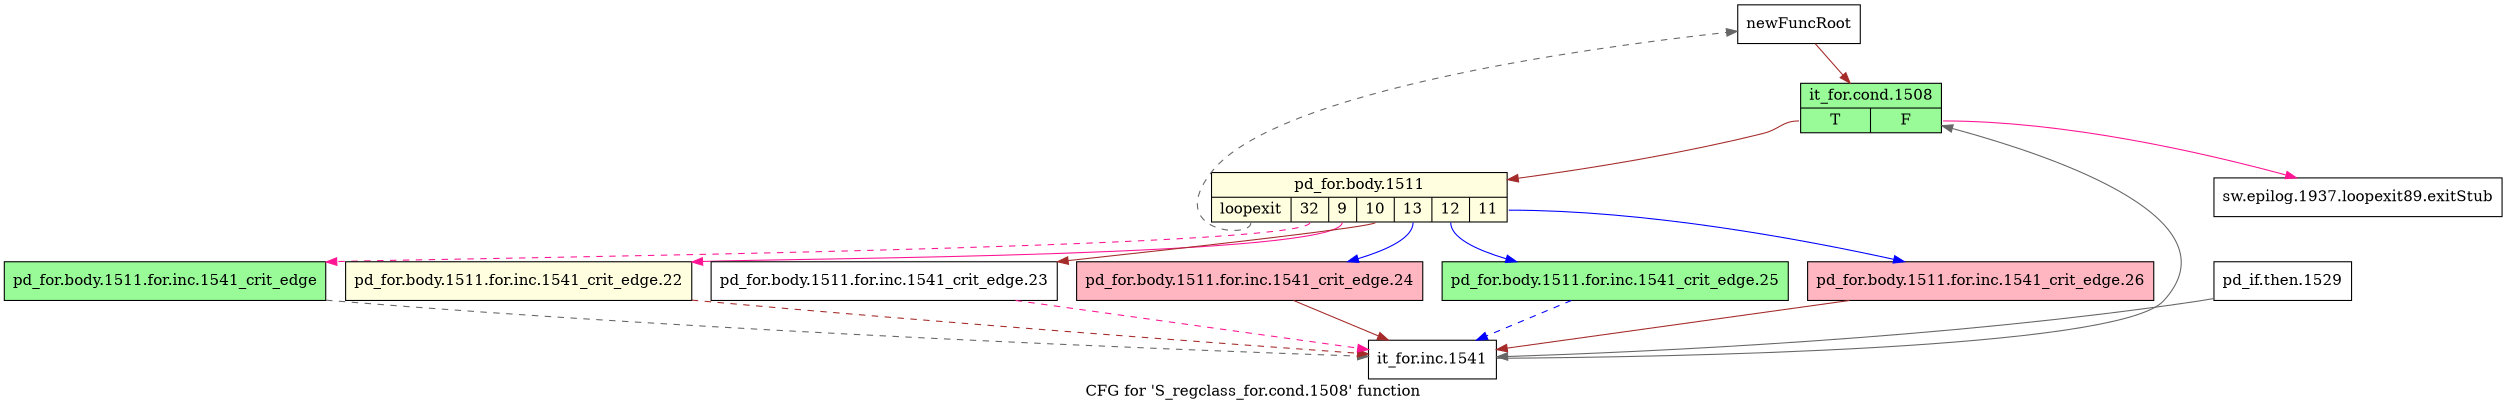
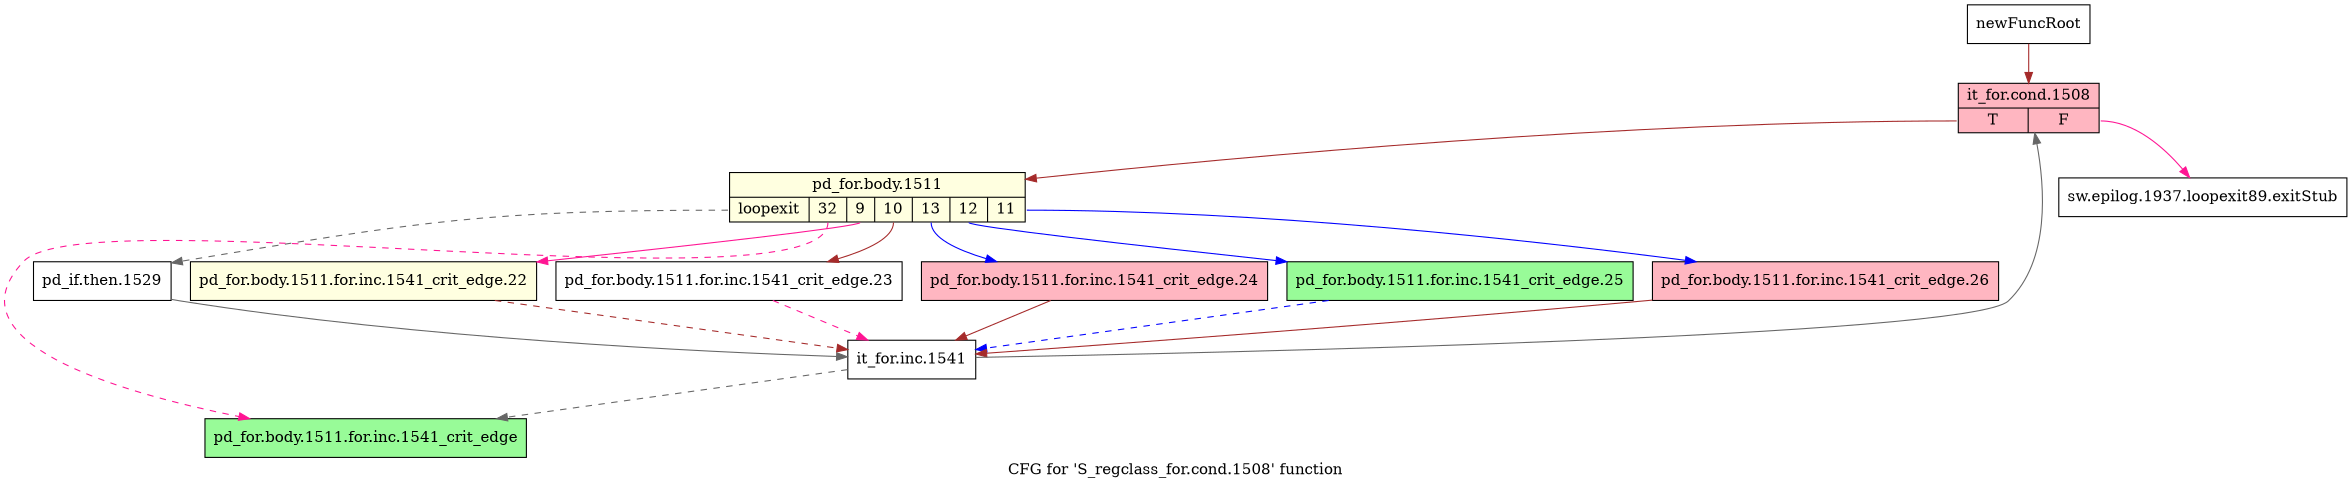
edge "pd_for.body.1511" -> "newFuncRoot": now "pd_for.body.1511" -> "pd_if.then.1529"
node "it_for.cond.1508": fillcolor palegreen -> lightpink
edge "pd_for.body.1511.for.inc.1541_crit_edge" -> "it_for.inc.1541": reversed
